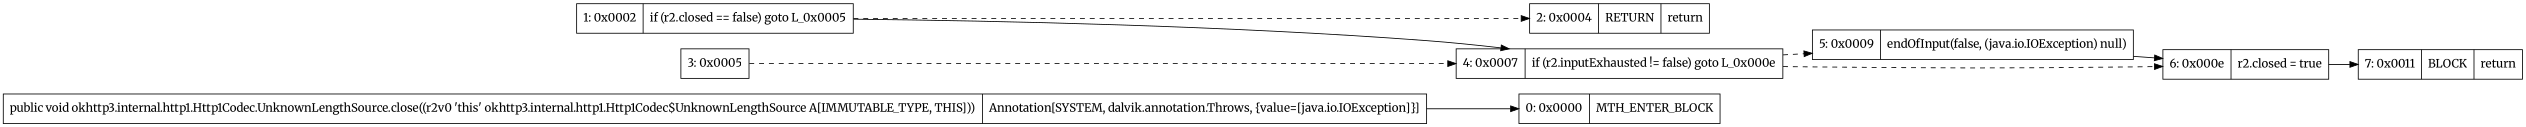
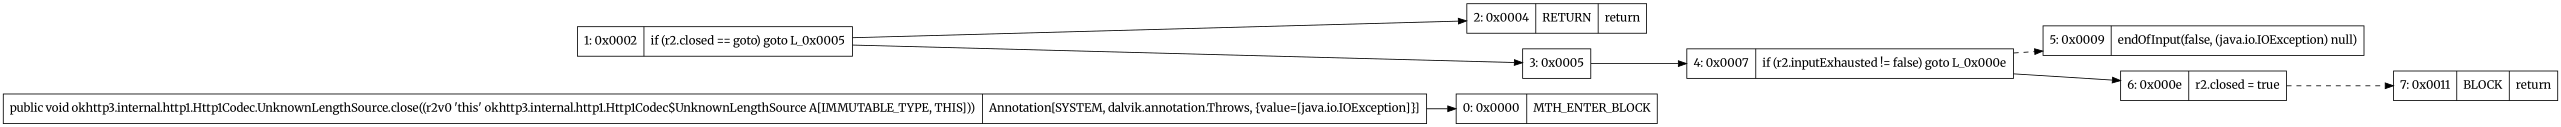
node "1: 0x0002": text "if (r2.closed == false) goto L_0x0005" -> "if (r2.closed == goto) goto L_0x0005"
edge "1: 0x0002" -> "2: 0x0004": style dashed -> solid
edge "1: 0x0002" -> "4: 0x0007": now "1: 0x0002" -> "3: 0x0005"
edge "5: 0x0009" -> "6: 0x000e": removed
edge "3: 0x0005" -> "4: 0x0007": style dashed -> solid
edge "6: 0x000e" -> "7: 0x0011": style solid -> dashed
edge "4: 0x0007" -> "6: 0x000e": style dashed -> solid
